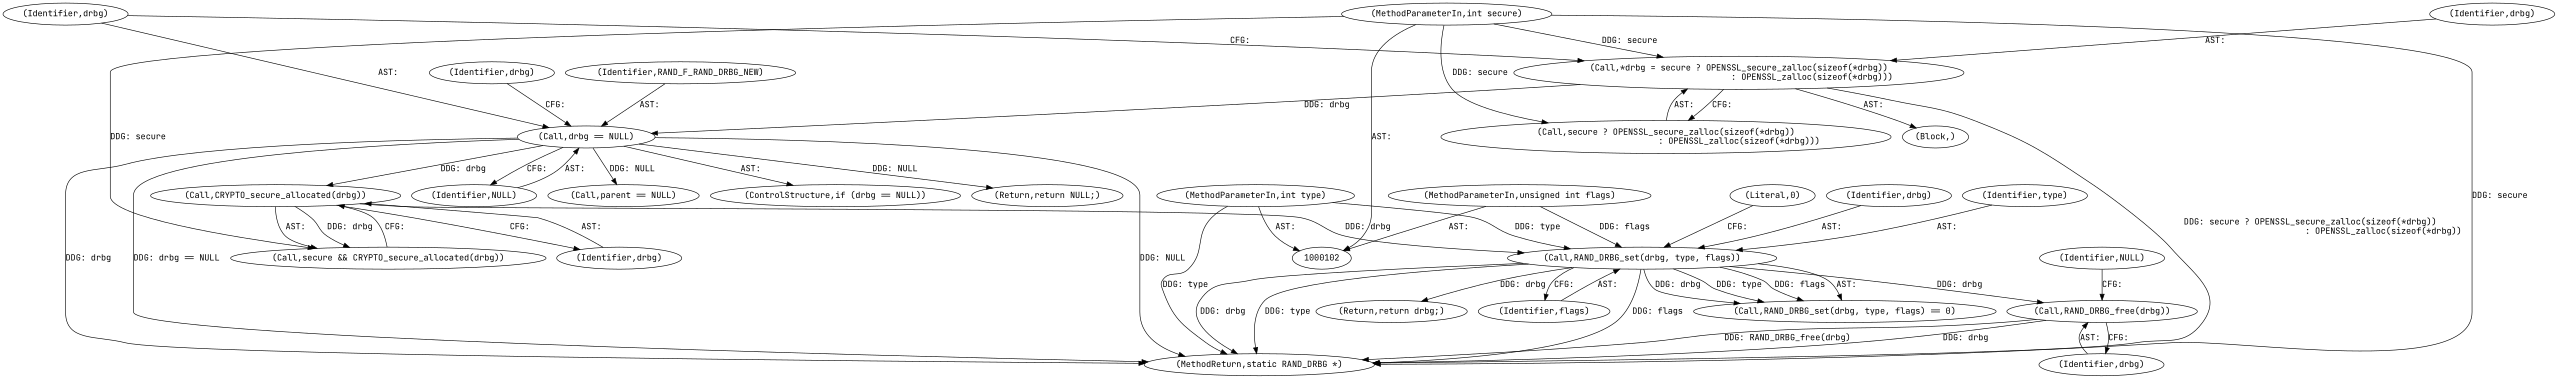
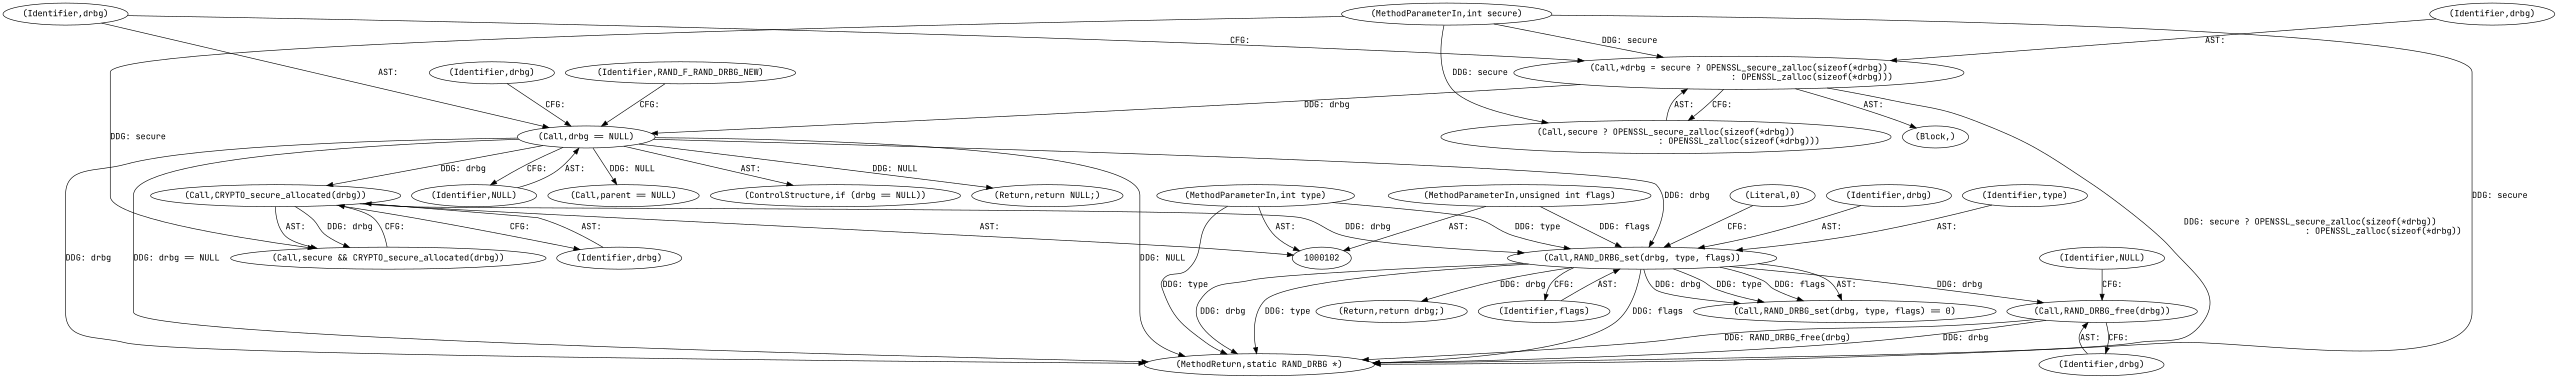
edge "(Identifier,RAND_F_RAND_DRBG_NEW)" -> "(Call,drbg == NULL)": label "AST: " -> "CFG: "
edge "(MethodParameterIn,int secure)" -> "1000102": now "(Call,CRYPTO_secure_allocated(drbg))" -> "1000102"
edge "(Call,drbg == NULL)" -> "(Call,RAND_DRBG_set(drbg, type, flags))": added, label "DDG: drbg"
